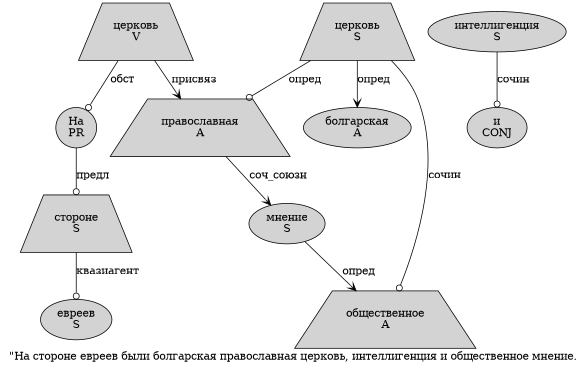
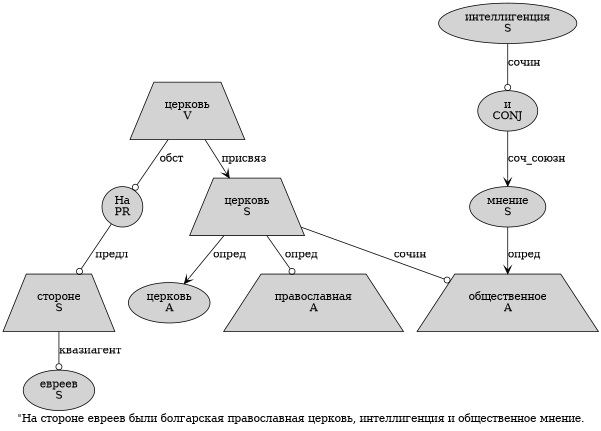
edge "церковь V" -> "православная A": now "церковь V" -> "церковь S"
node "болгарская A": label "болгарская A" -> "церковь A"
edge "православная A" -> "мнение S": now "и CONJ" -> "мнение S"
